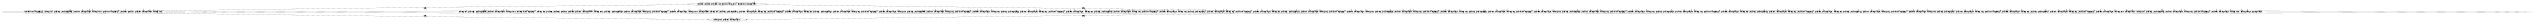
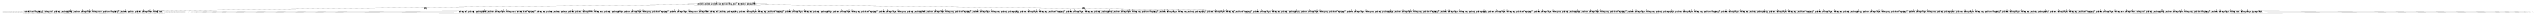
node "'sub esp, 0xc', 'push esi', 'call 0x8049810',": removed
